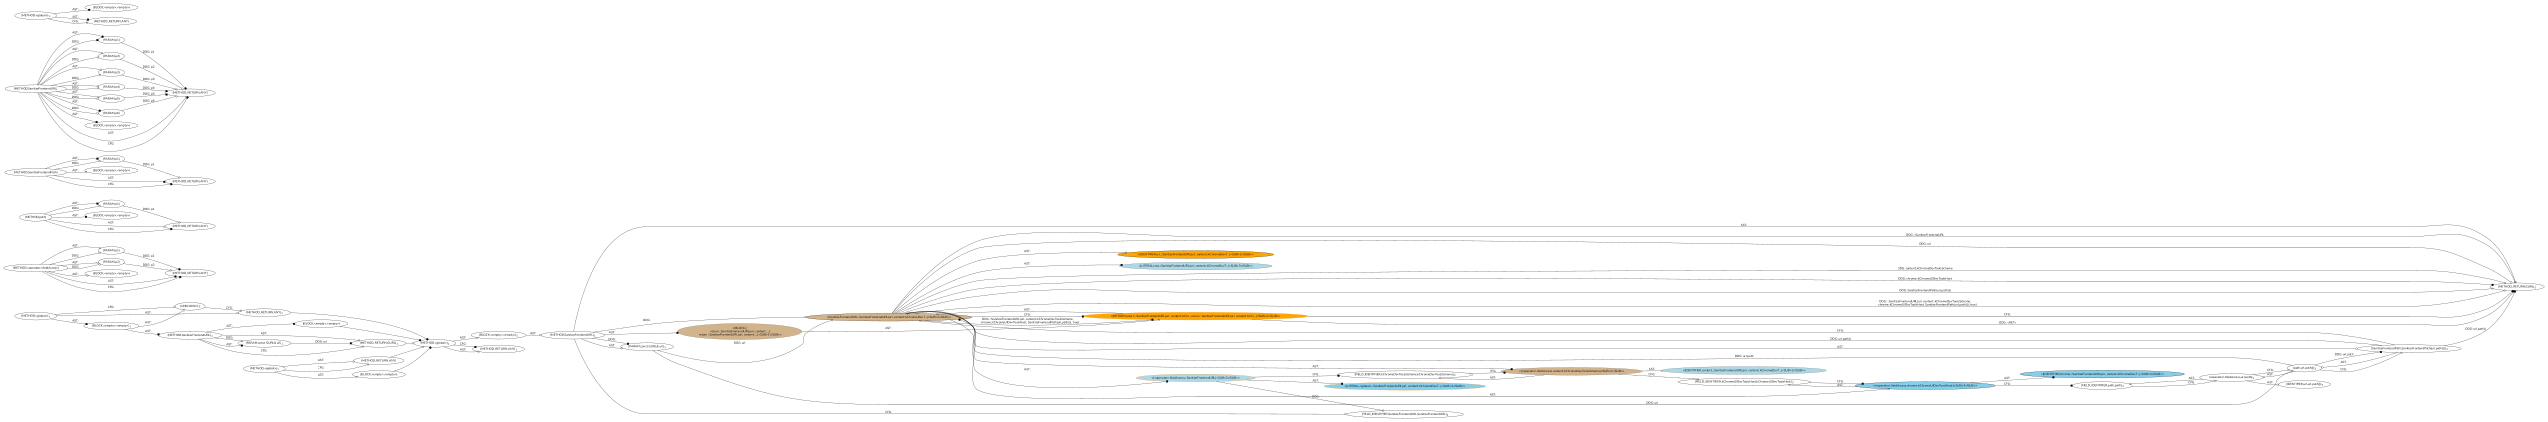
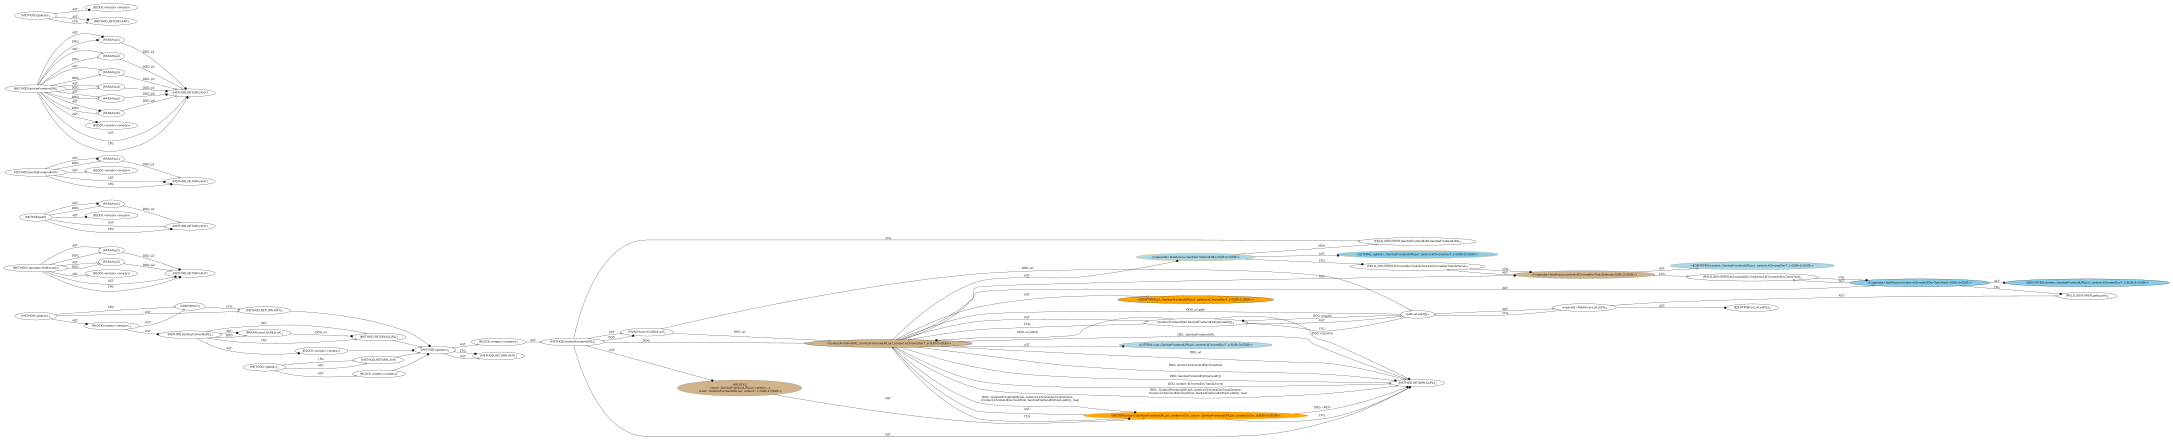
edge "(<operator>.fieldAccess,url.path)" -> "(IDENTIFIER,url,url.path())": arrowhead odot -> box
edge "(FIELD_IDENTIFIER,path,path)" -> "(<operator>.fieldAccess,url.path)": removed, label "CFG:"
